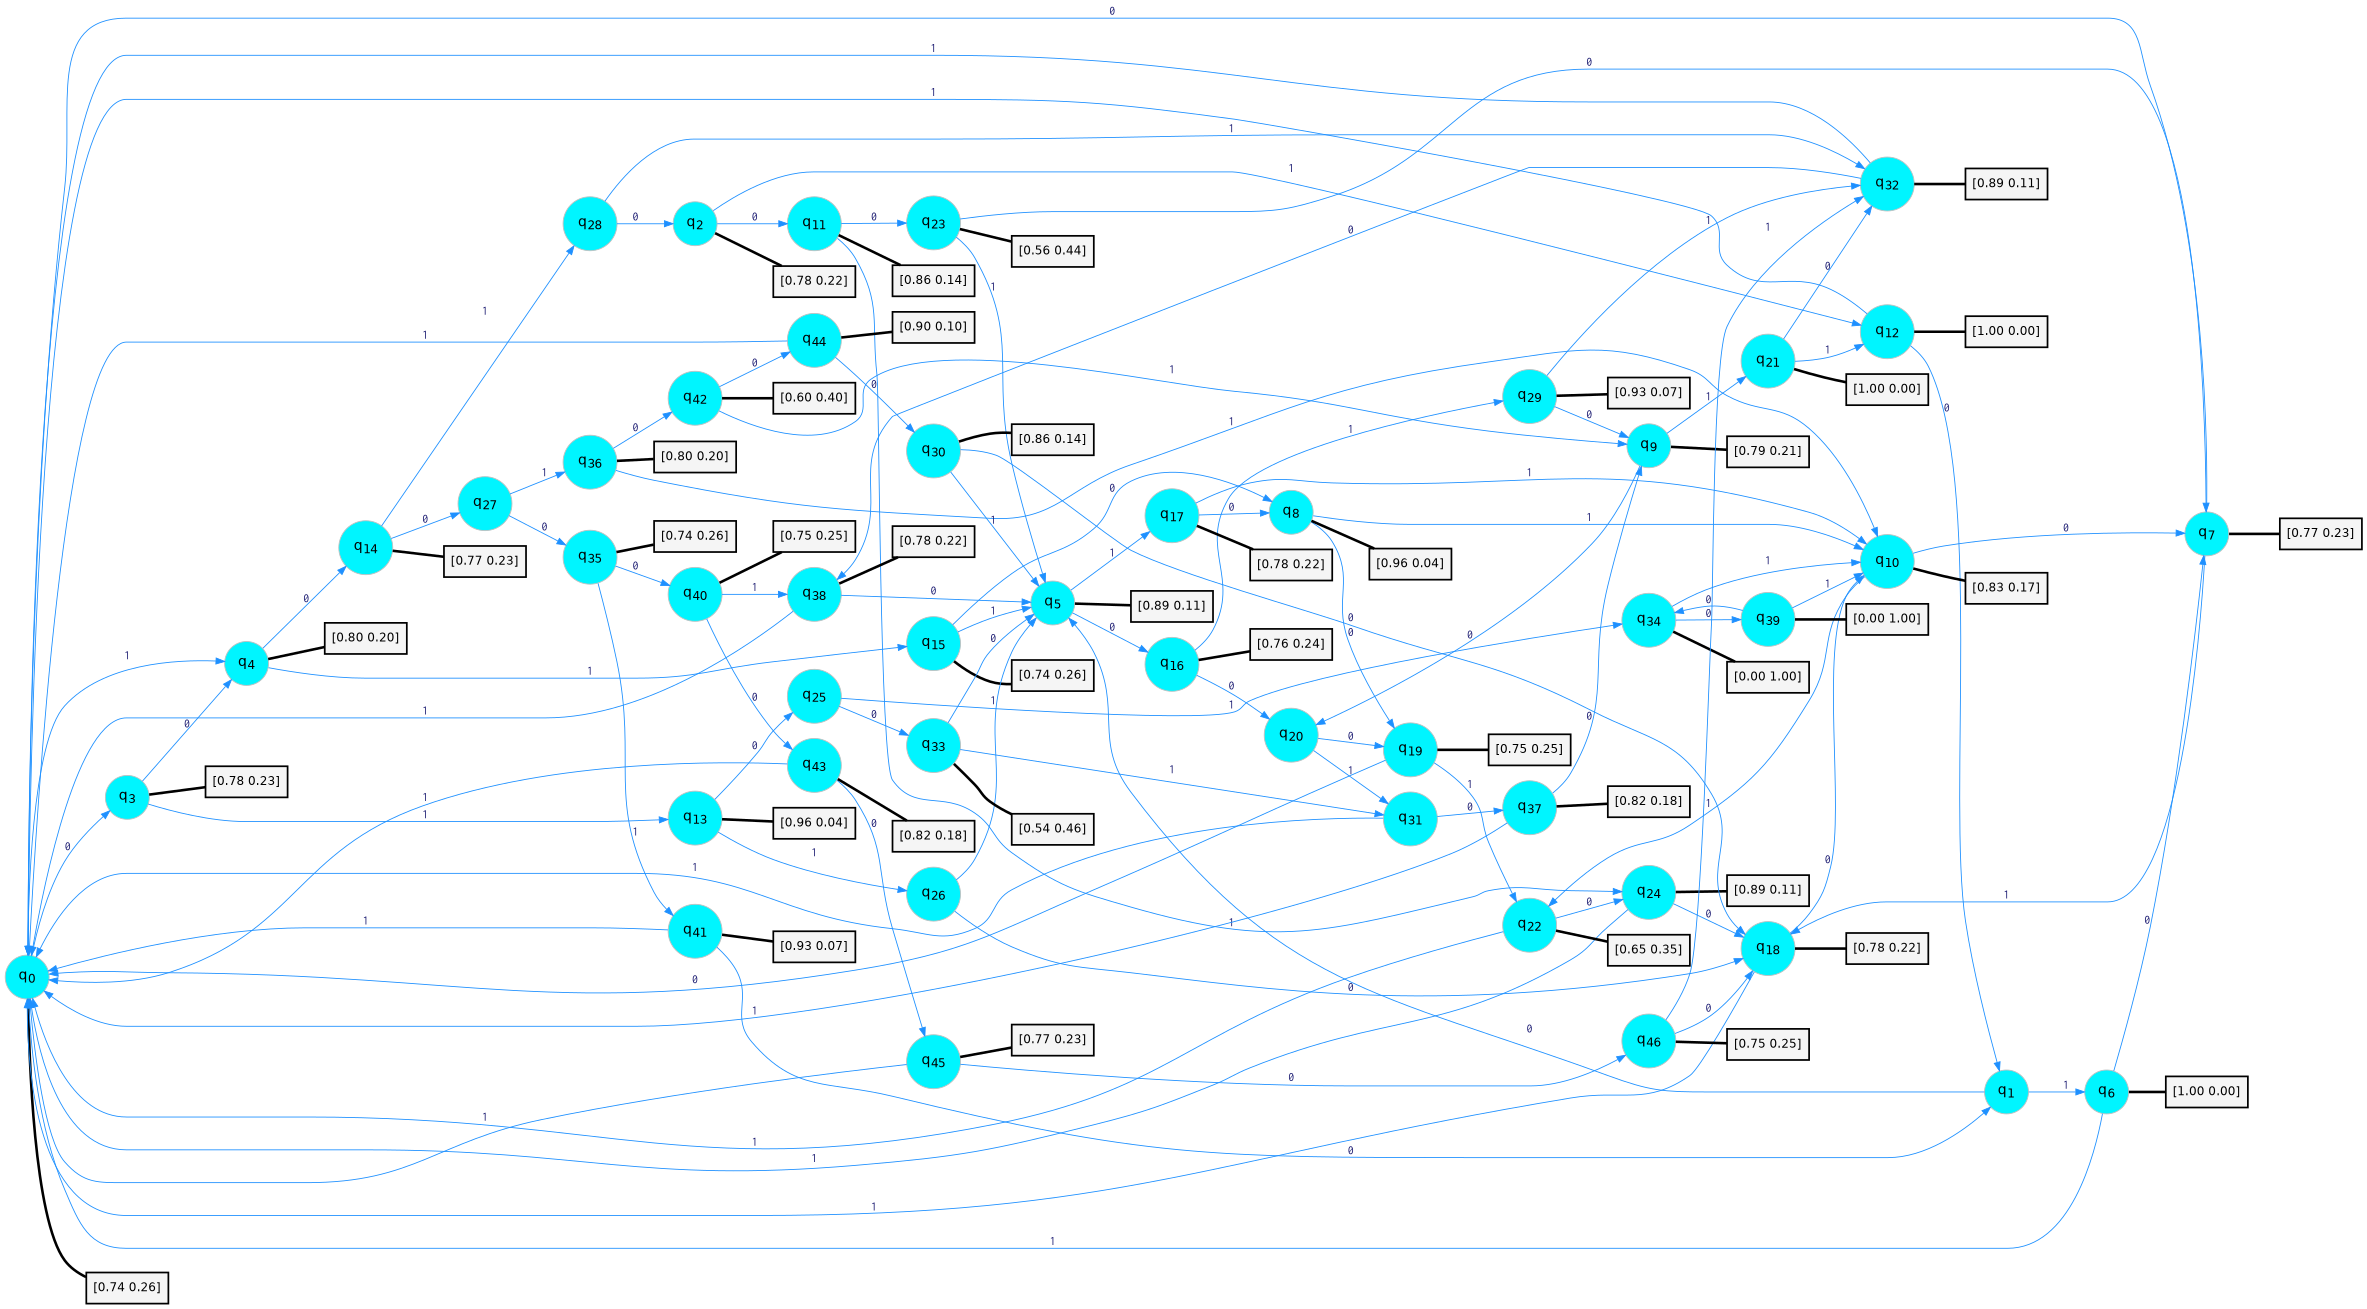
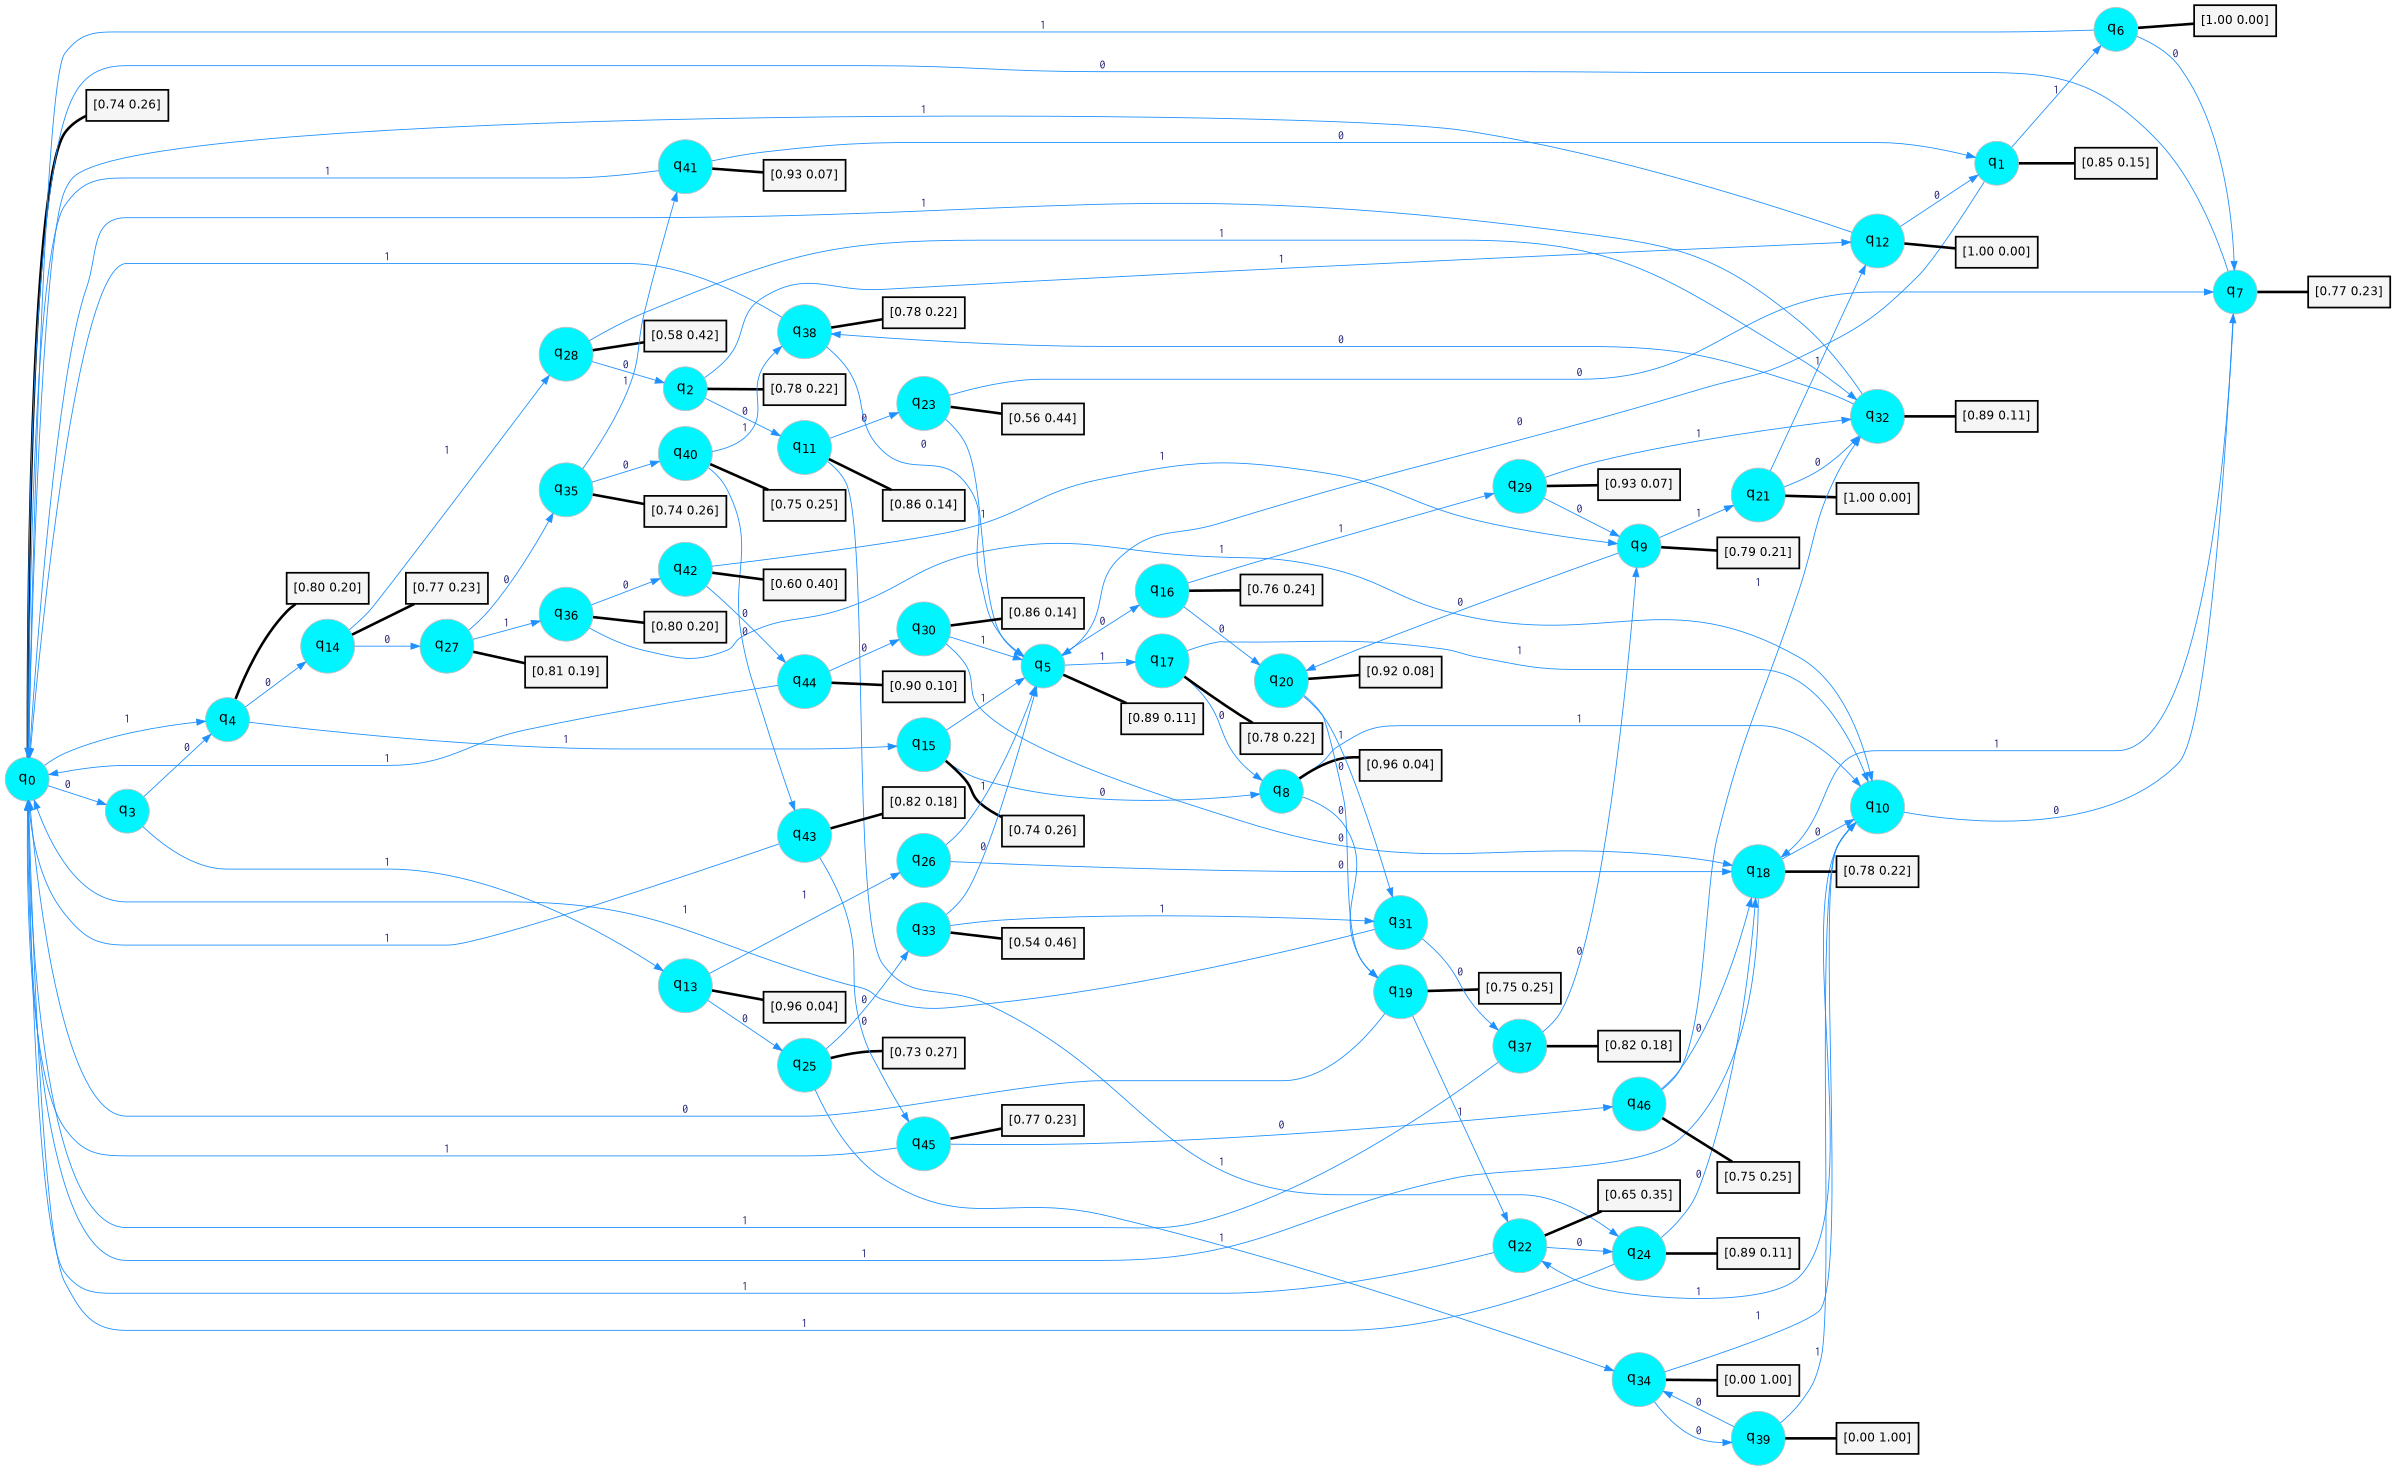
node "[0.85 0.15]": added
node "[0.58 0.42]": added
node "[0.83 0.17]": removed
node "[0.81 0.19]": added
node "[0.92 0.08]": added
node "[0.78 0.23]": removed
node "[0.73 0.27]": added
